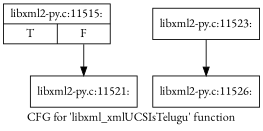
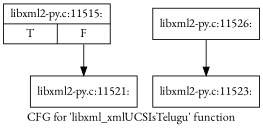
edge "libxml2-py.c:11523:" -> "libxml2-py.c:11526:": reversed
